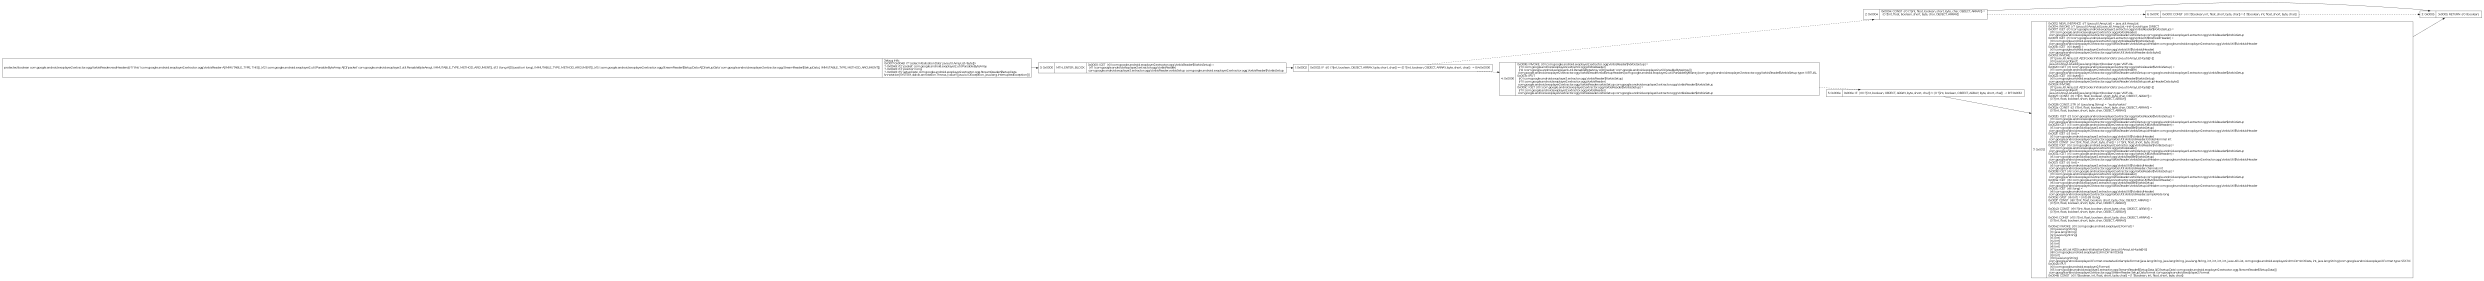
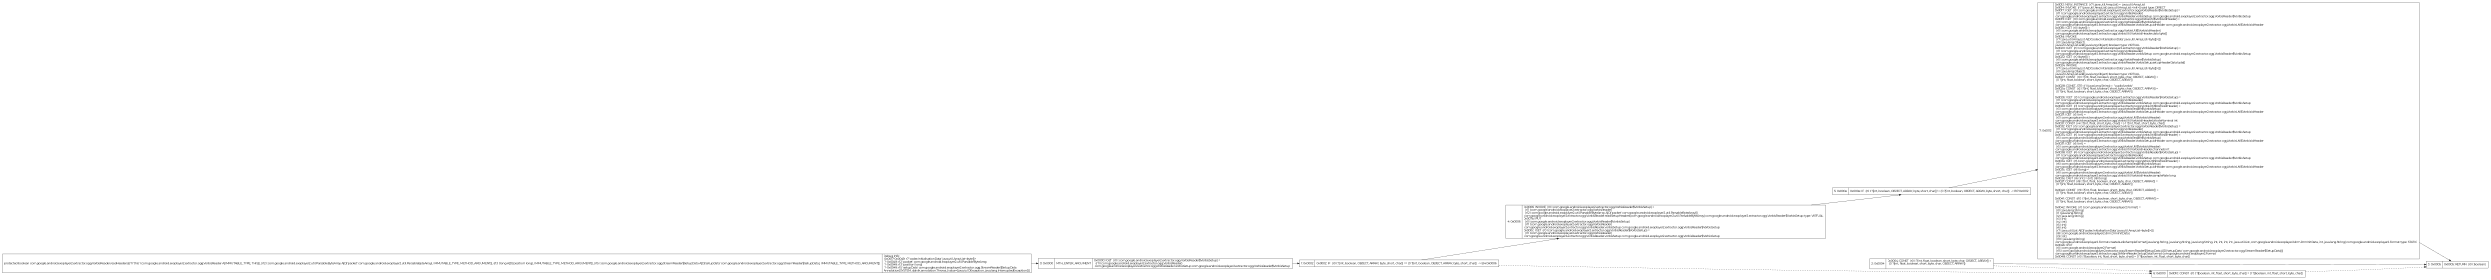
edge "1: 0x0002" -> "2: 0x0004": now "1: 0x0002" -> "6: 0x0010"
node "0: 0x0000": text "MTH_ENTER_BLOCK" -> "MTH_ENTER_ARGUMENT"
edge "1: 0x0002" -> "4: 0x0006": style dashed -> solid
edge "4: 0x0006" -> "5: 0x000e": style dashed -> solid
